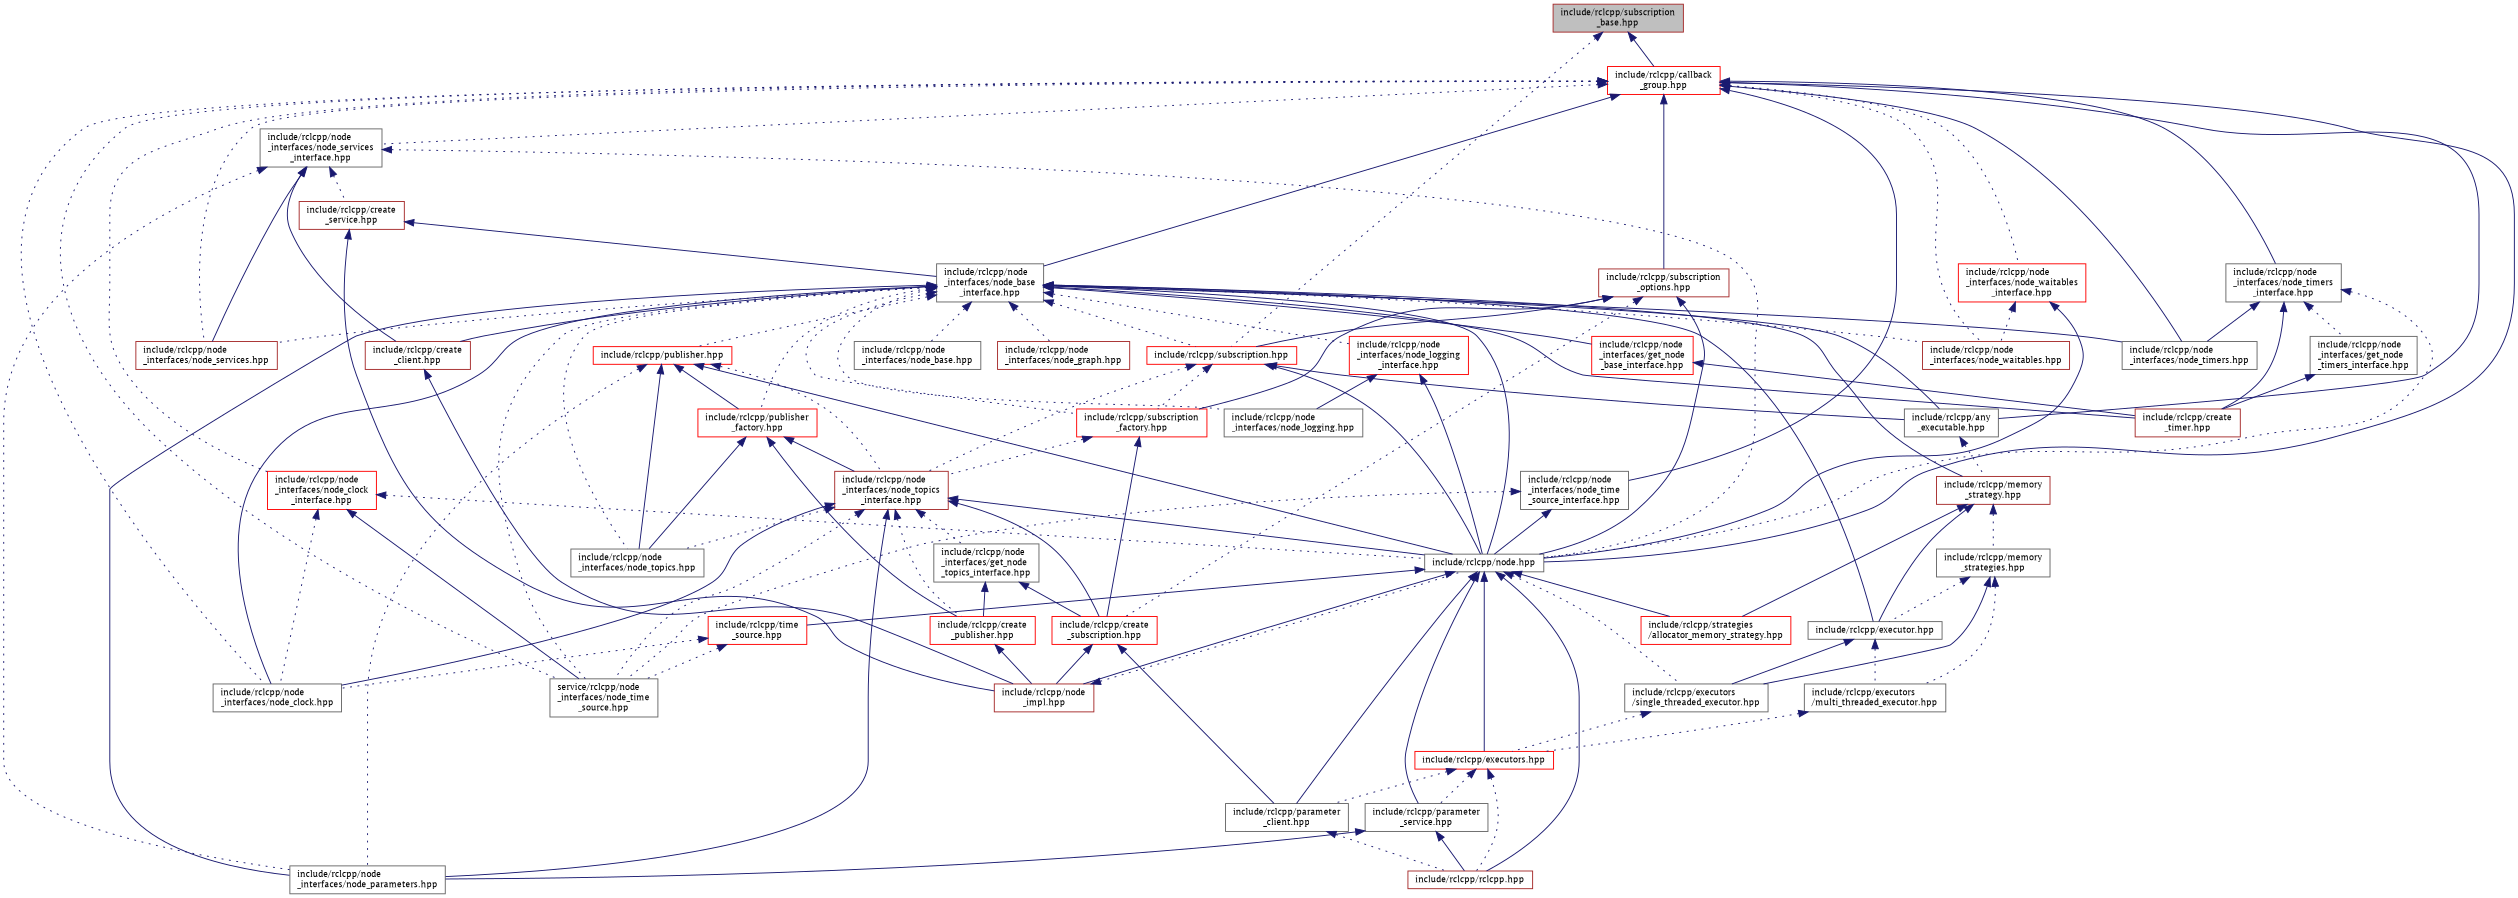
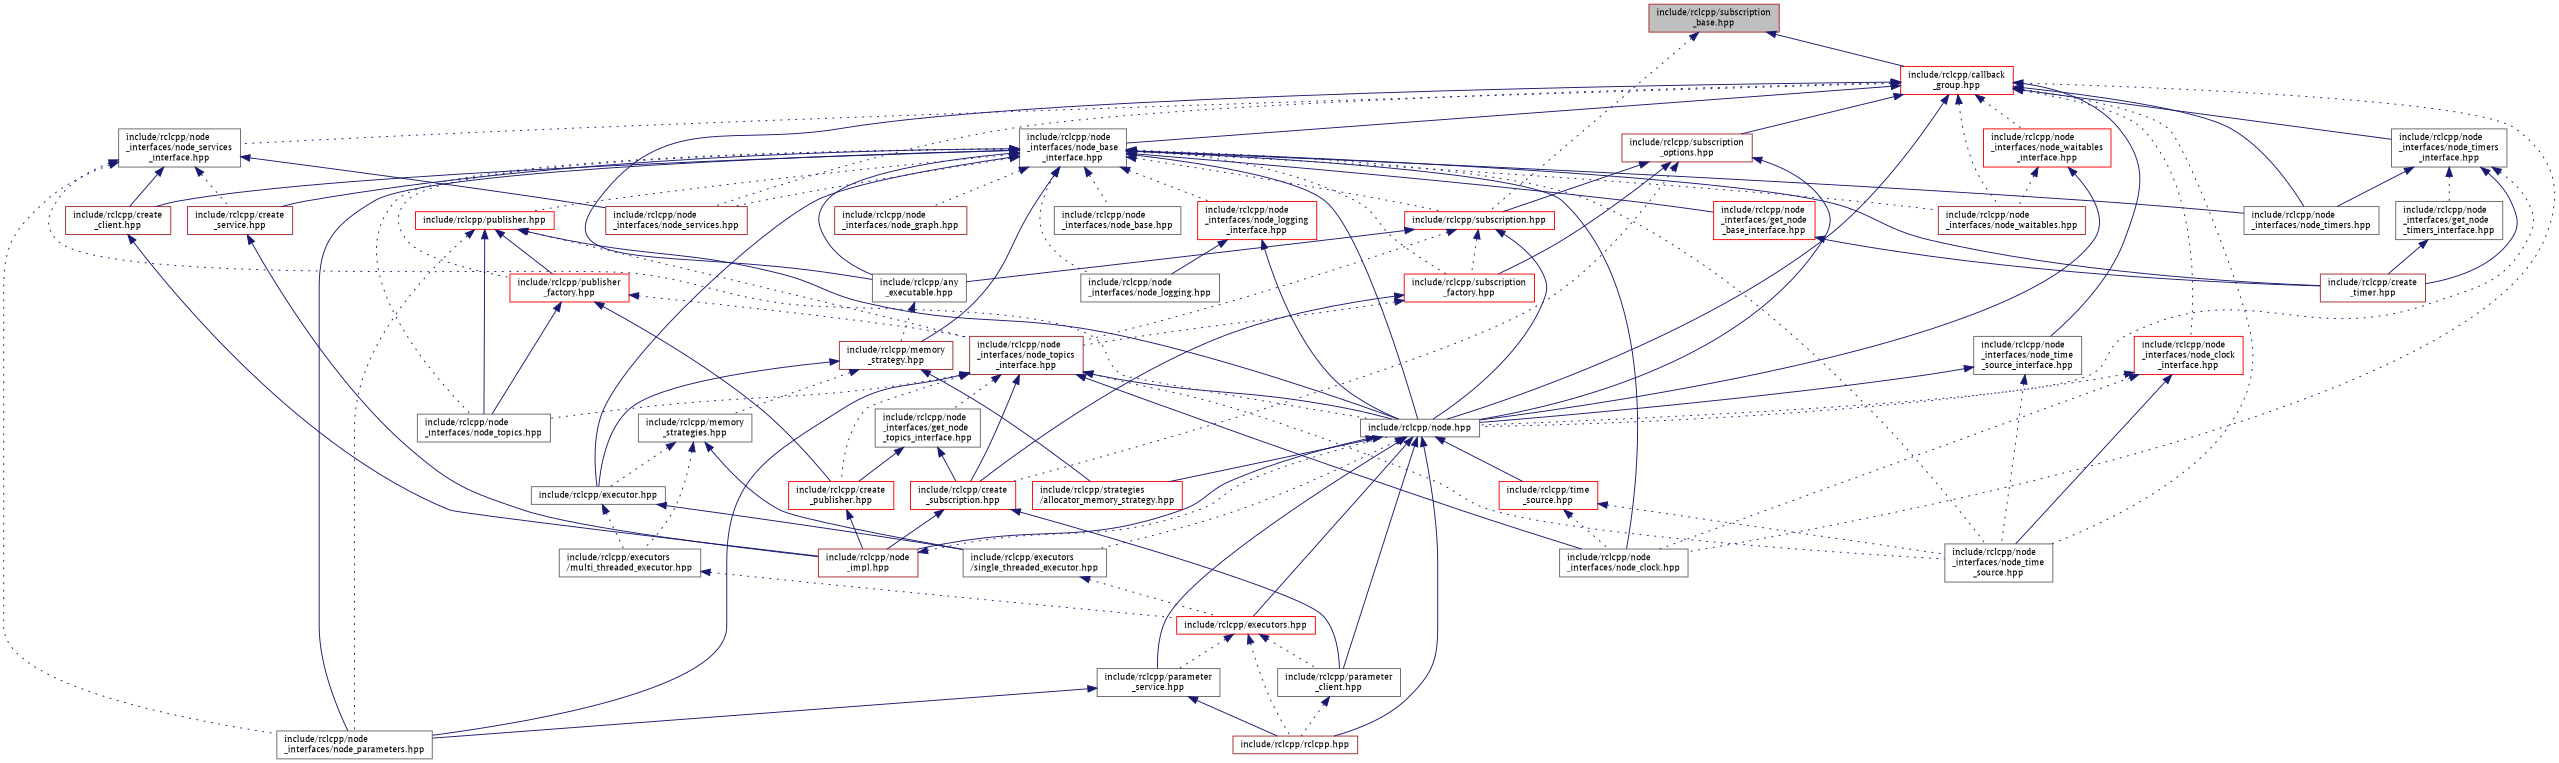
edge "include/rclcpp/node _interfaces/node_base _interface.hpp" -> "include/rclcpp/create _service.hpp": reversed
edge "include/rclcpp/node _interfaces/node_topics _interface.hpp" -> "include/rclcpp/publisher _factory.hpp": style solid -> dotted
node "service/rclcpp/node _interfaces/node_time _source.hpp": label "service/rclcpp/node _interfaces/node_time _source.hpp" -> "include/rclcpp/node _interfaces/node_time _source.hpp"
